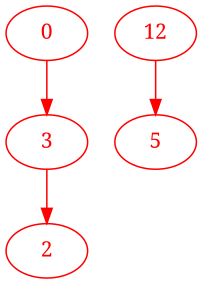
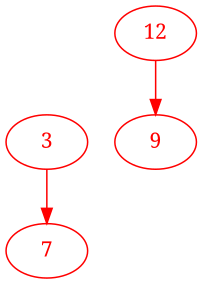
node "0": removed
node "5": label "5" -> "9"
node "2": label "2" -> "7"
